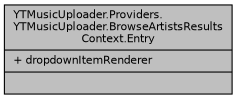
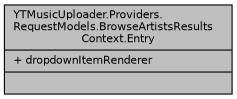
node "YTMusicUploader.Providers.": text "YTMusicUploader.BrowseArtistsResults" -> "RequestModels.BrowseArtistsResults"
